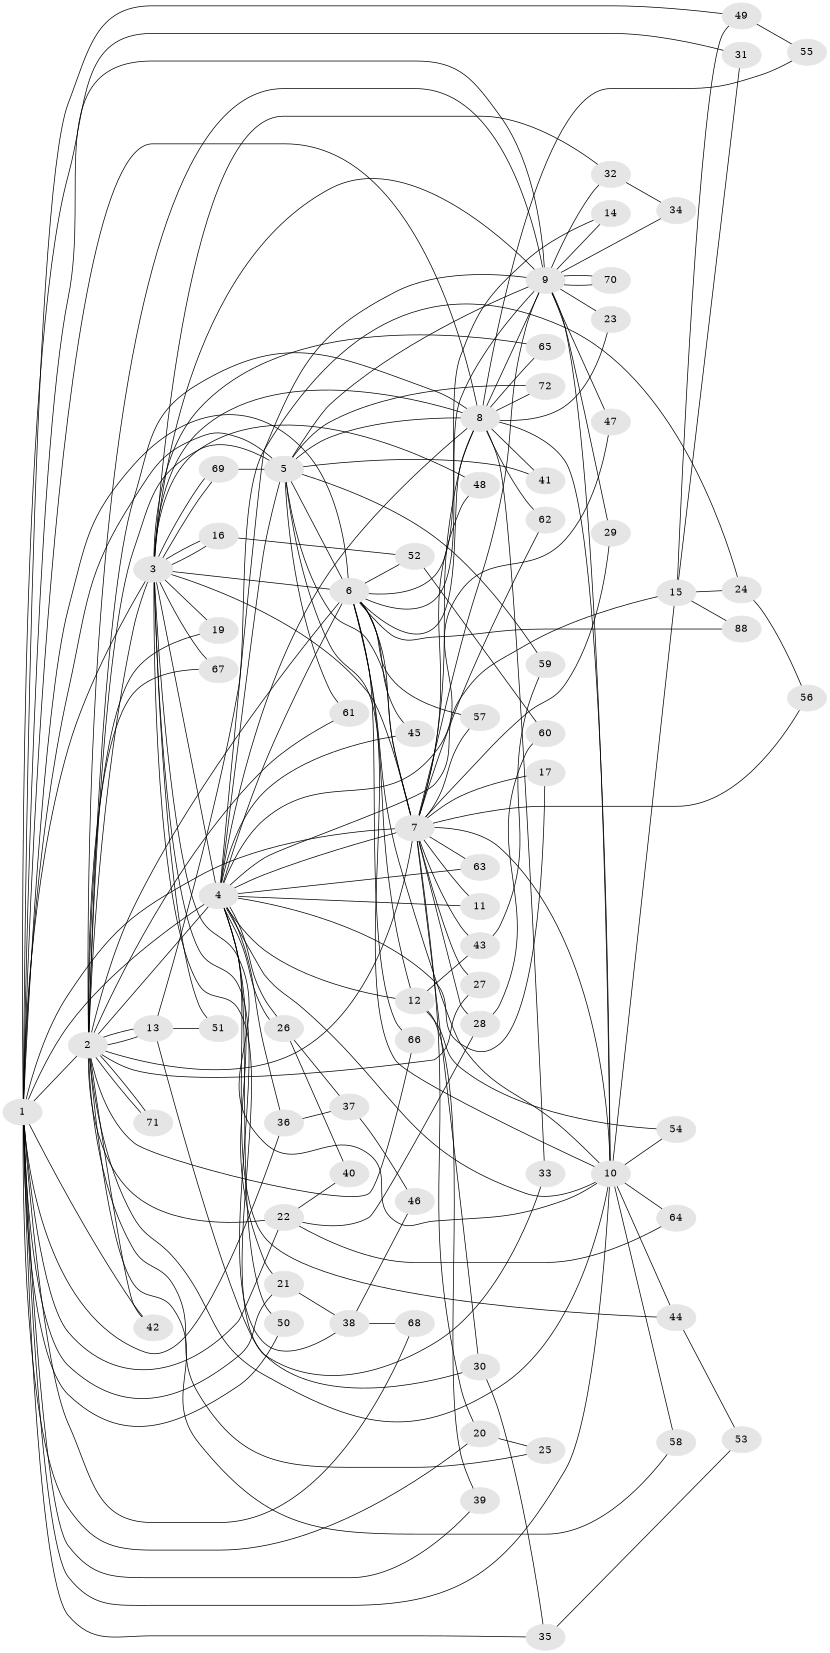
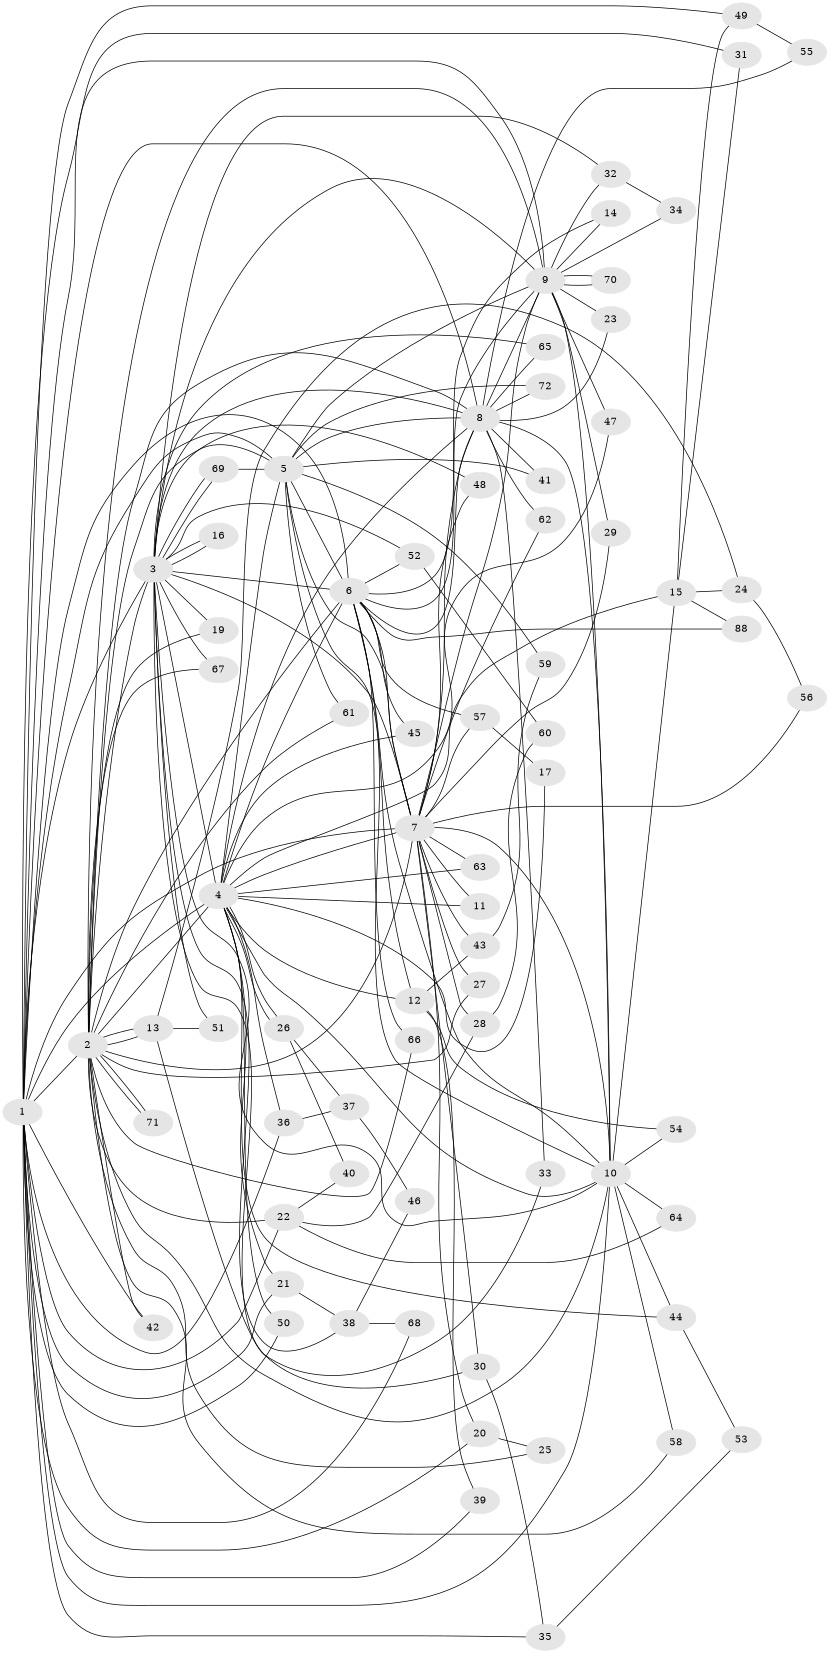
edge "9" -- "4": removed
edge "16" -- "52": now "3" -- "52"
edge "17" -- "7": now "17" -- "57"
